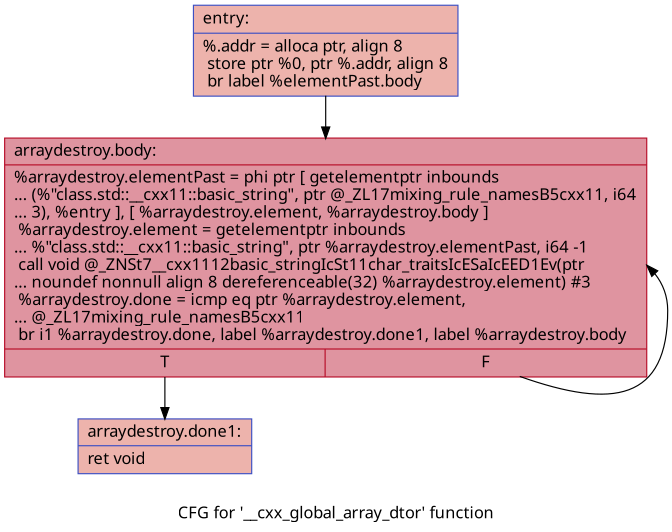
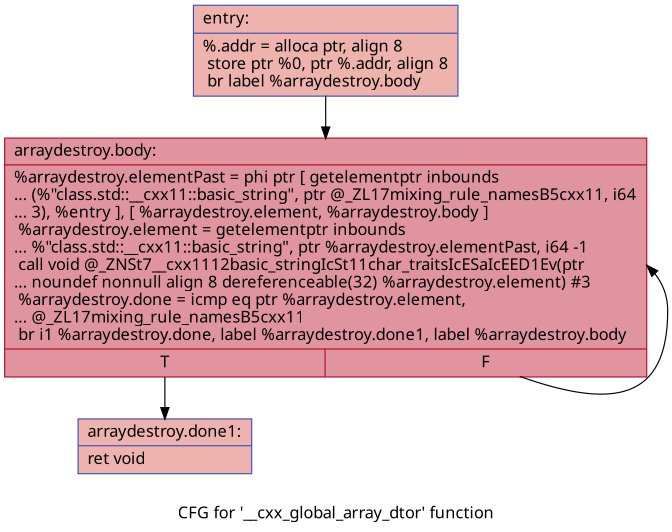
node "entry:": text "br label %elementPast.body" -> "br label %arraydestroy.body"
